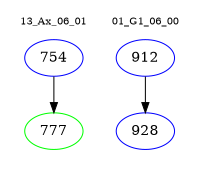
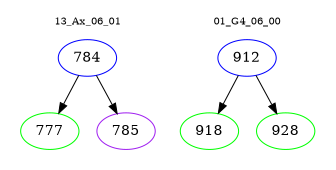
cluster "01_G1_06_00": label "01_G1_06_00" -> "01_G4_06_00"
node "754": label "754" -> "784"
node "785": added
node "928": color blue -> green
node "918": added
